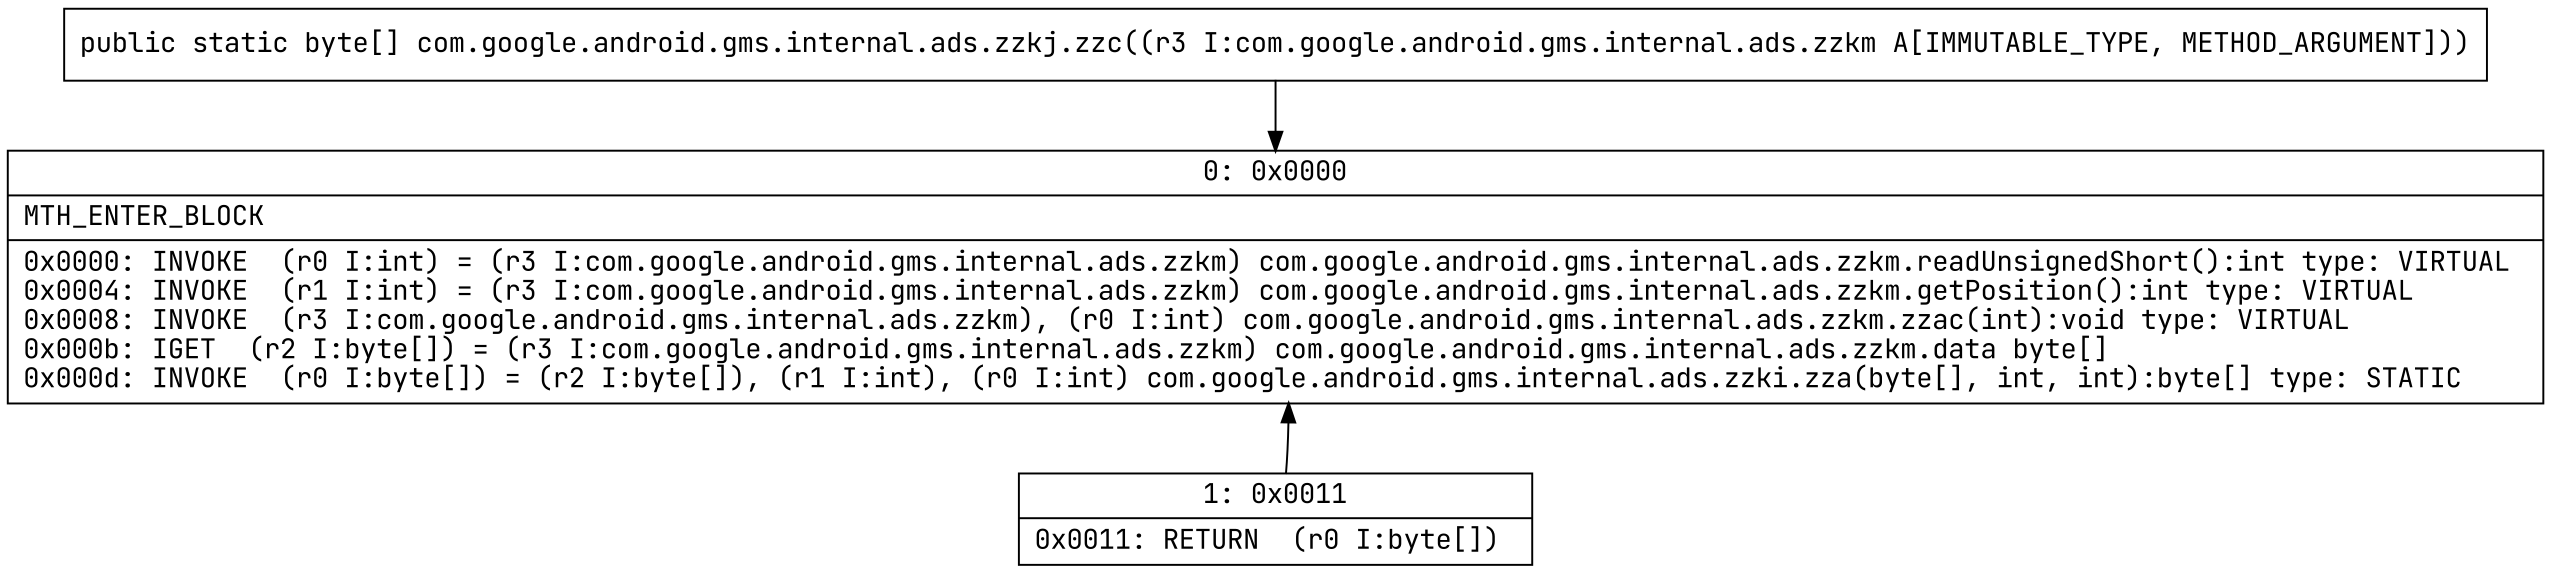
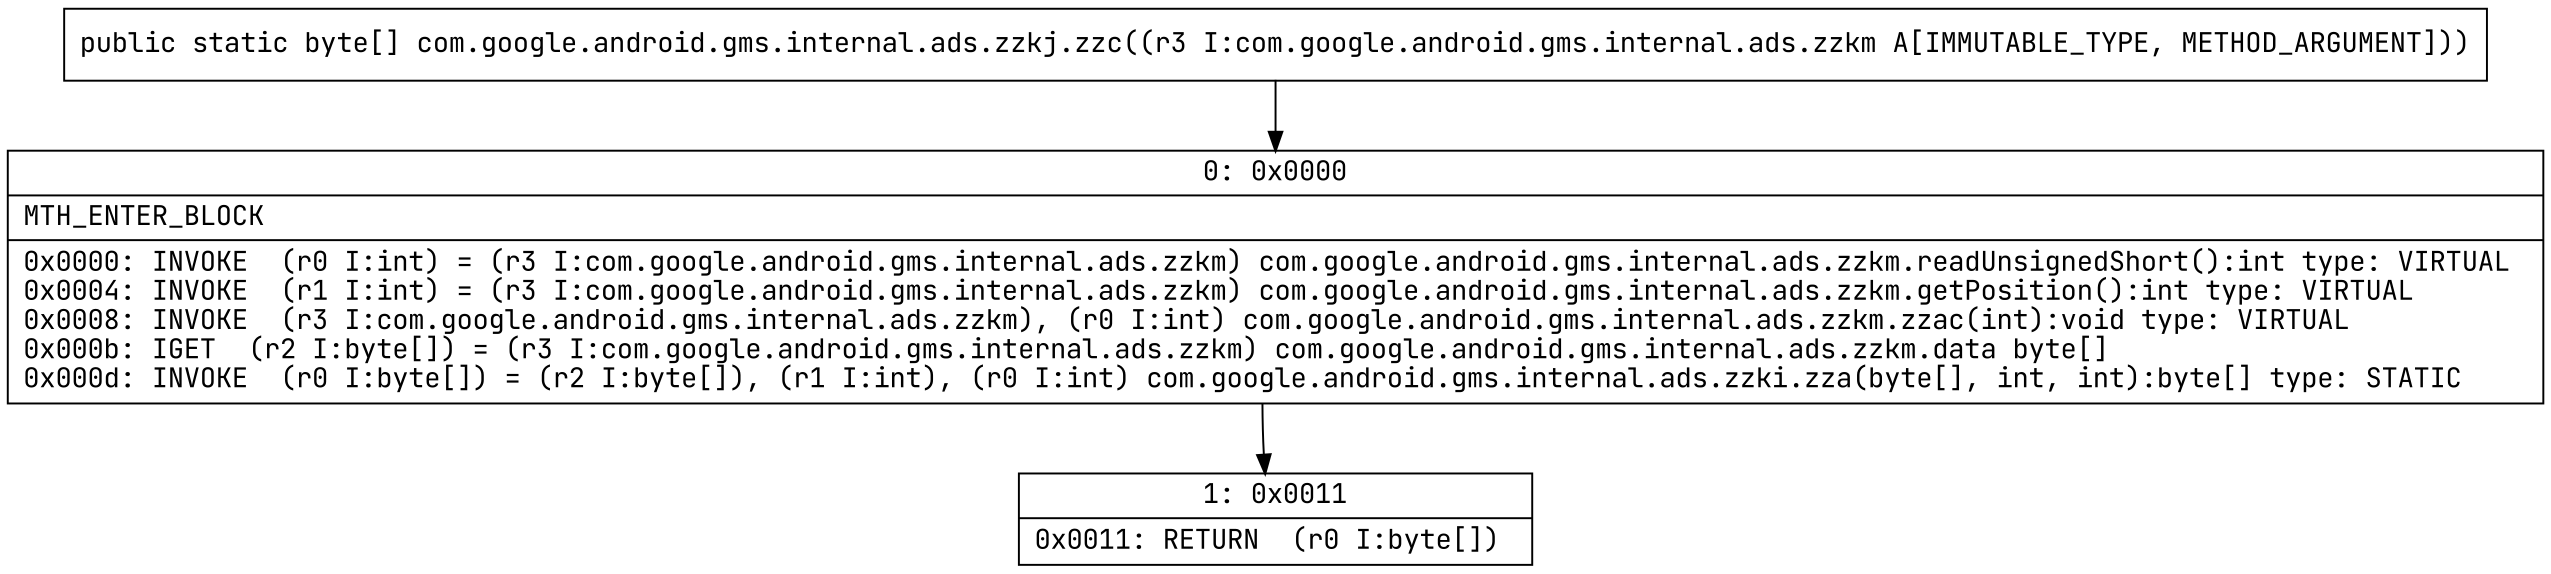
edge "1: 0x0011" -> "0: 0x0000": reversed
